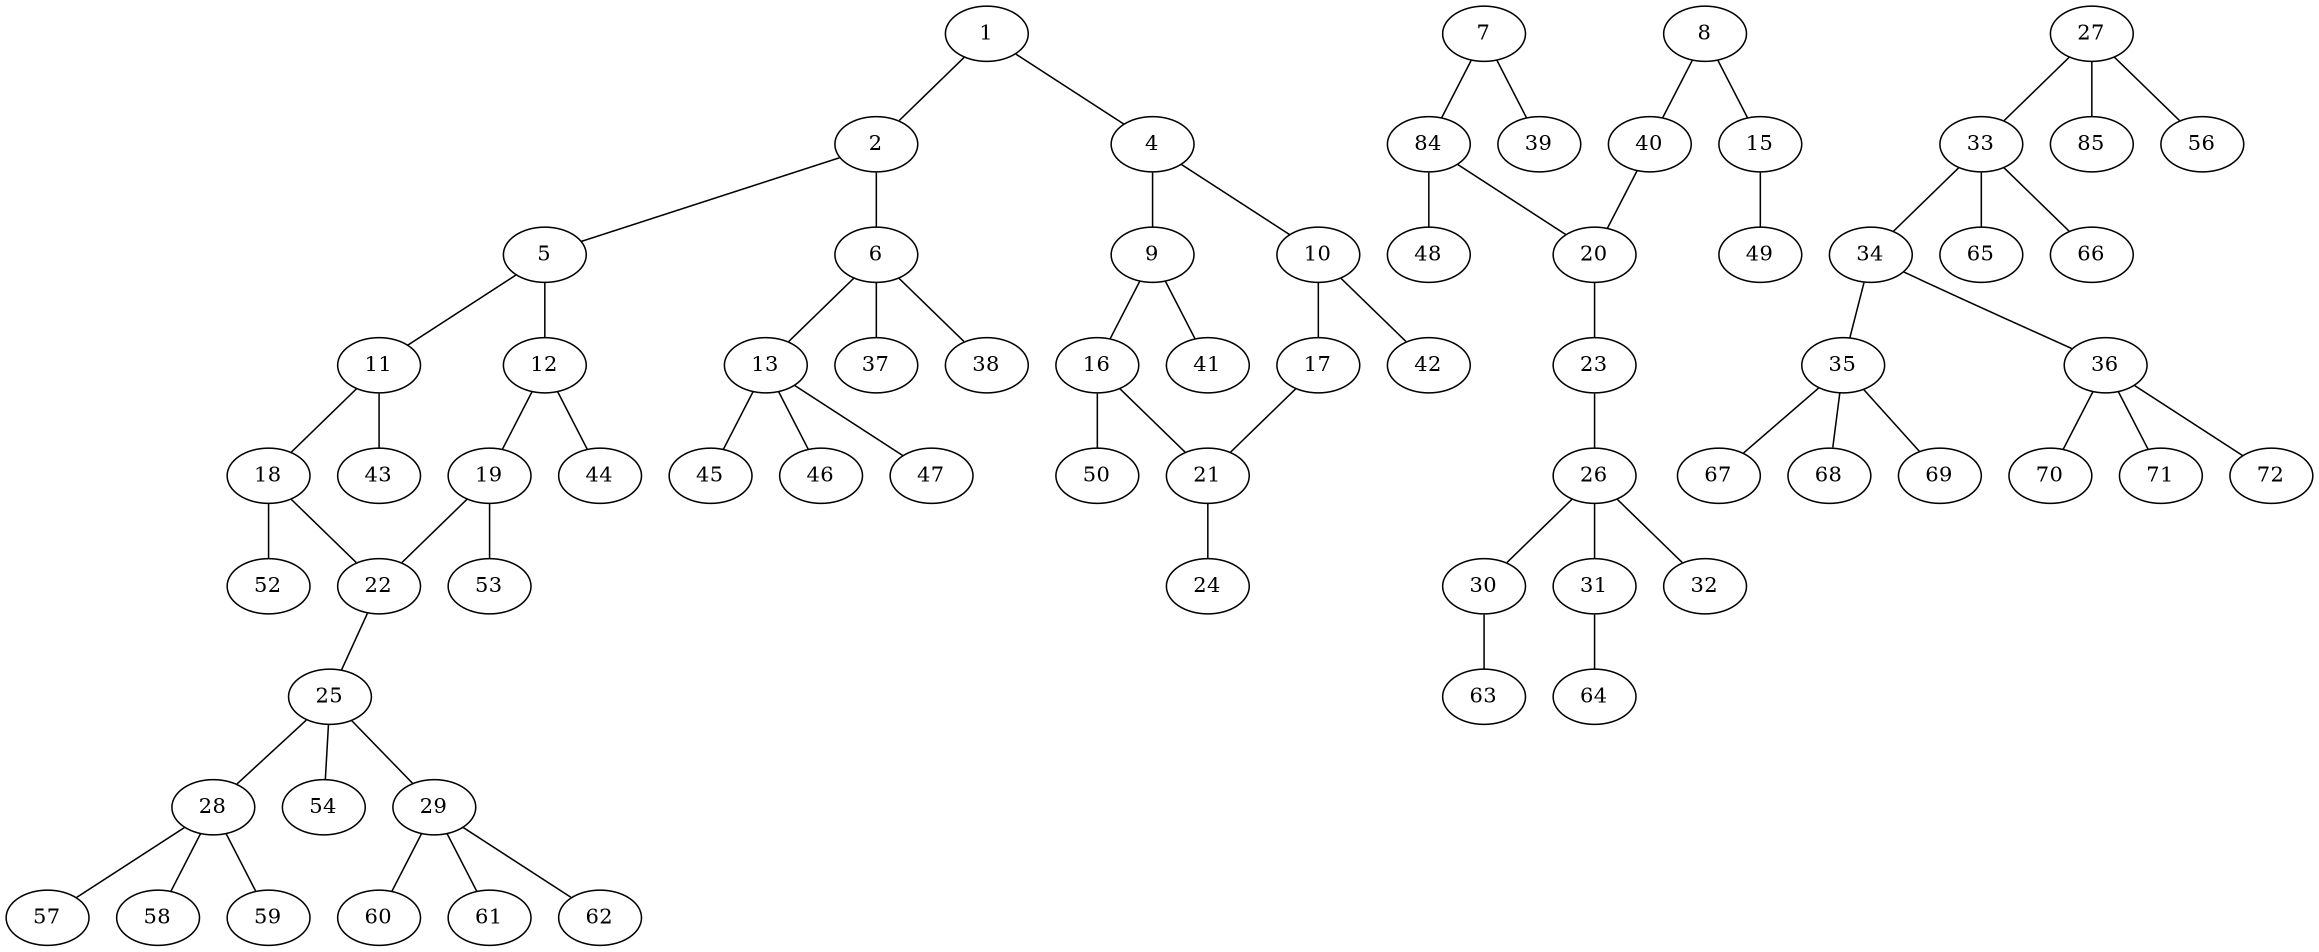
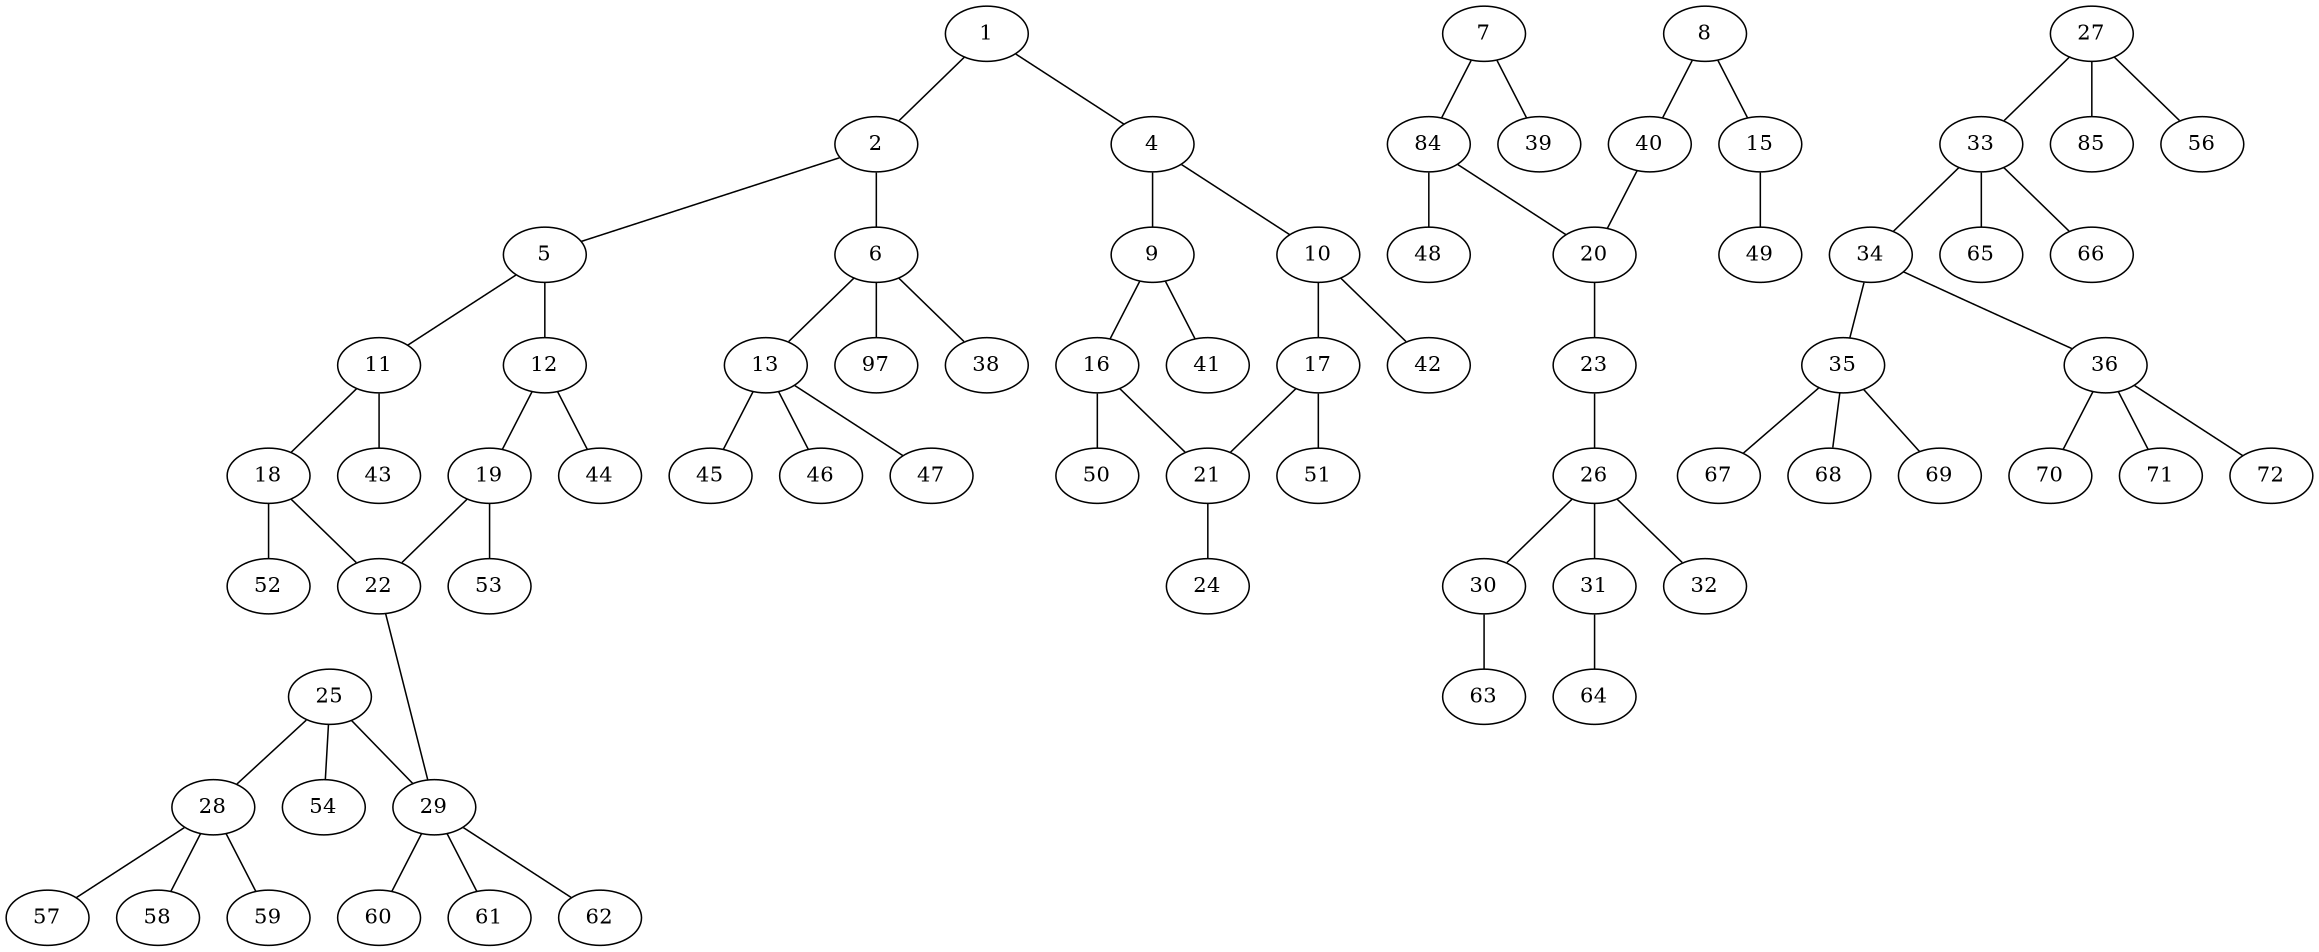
node "37": label "37" -> "97"
node "51": added
edge "22" -- "25": now "22" -- "29"
